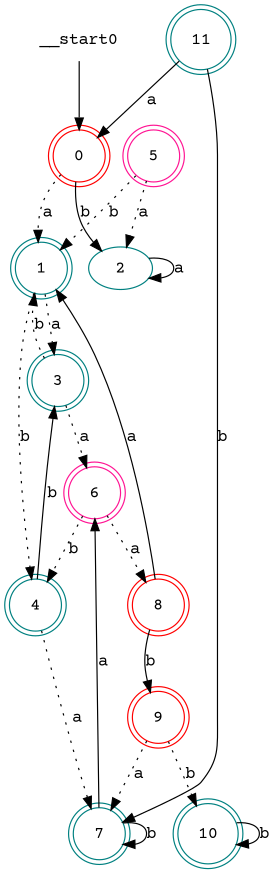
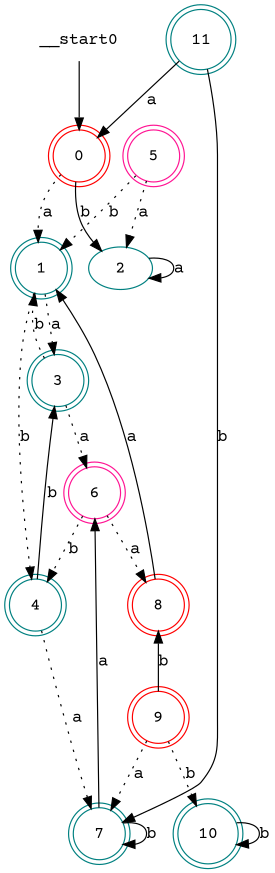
edge "8" -> "9": reversed
